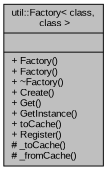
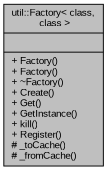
node "util::Factory< class,": text "+ toCache()" -> "+ kill()"
